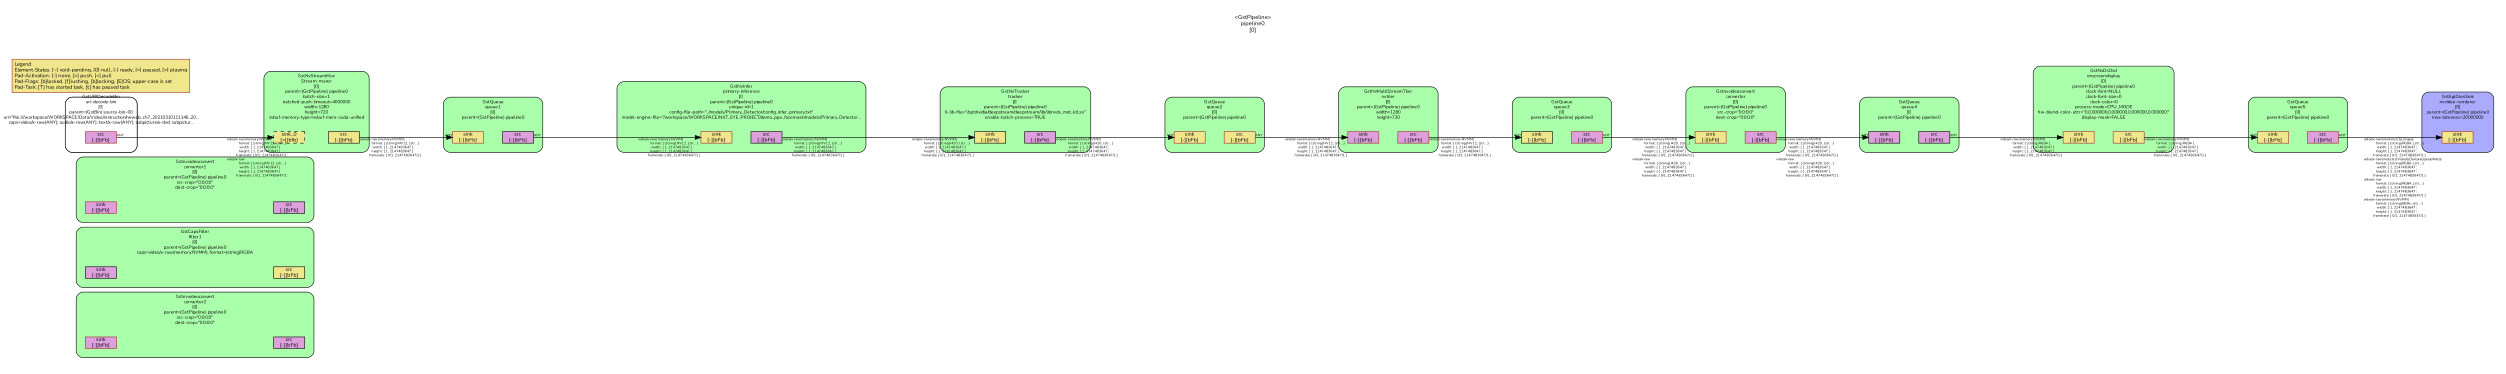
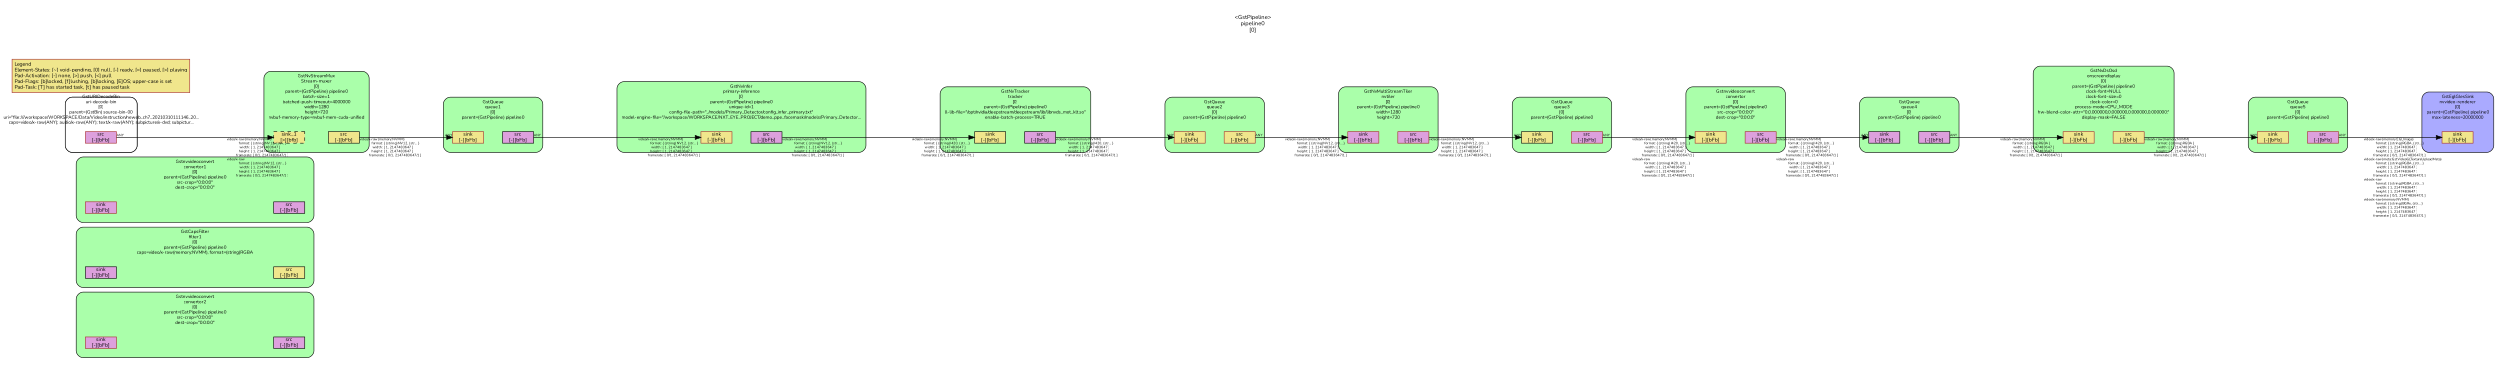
node "sink_0 [>][bfb]": label "sink_0 [>][bfb]" -> "sink_1 [>][bfb]"
